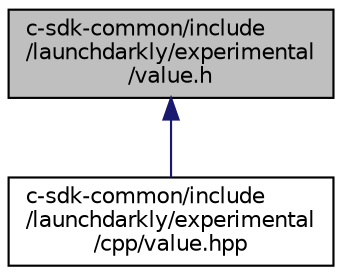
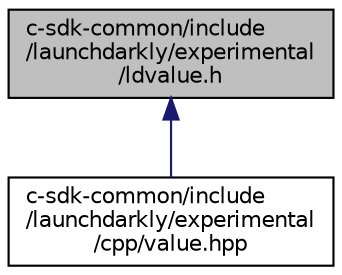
node "c-sdk-common/include /launchdarkly/experimental /value.h": label "c-sdk-common/include /launchdarkly/experimental /value.h" -> "c-sdk-common/include /launchdarkly/experimental /ldvalue.h"
